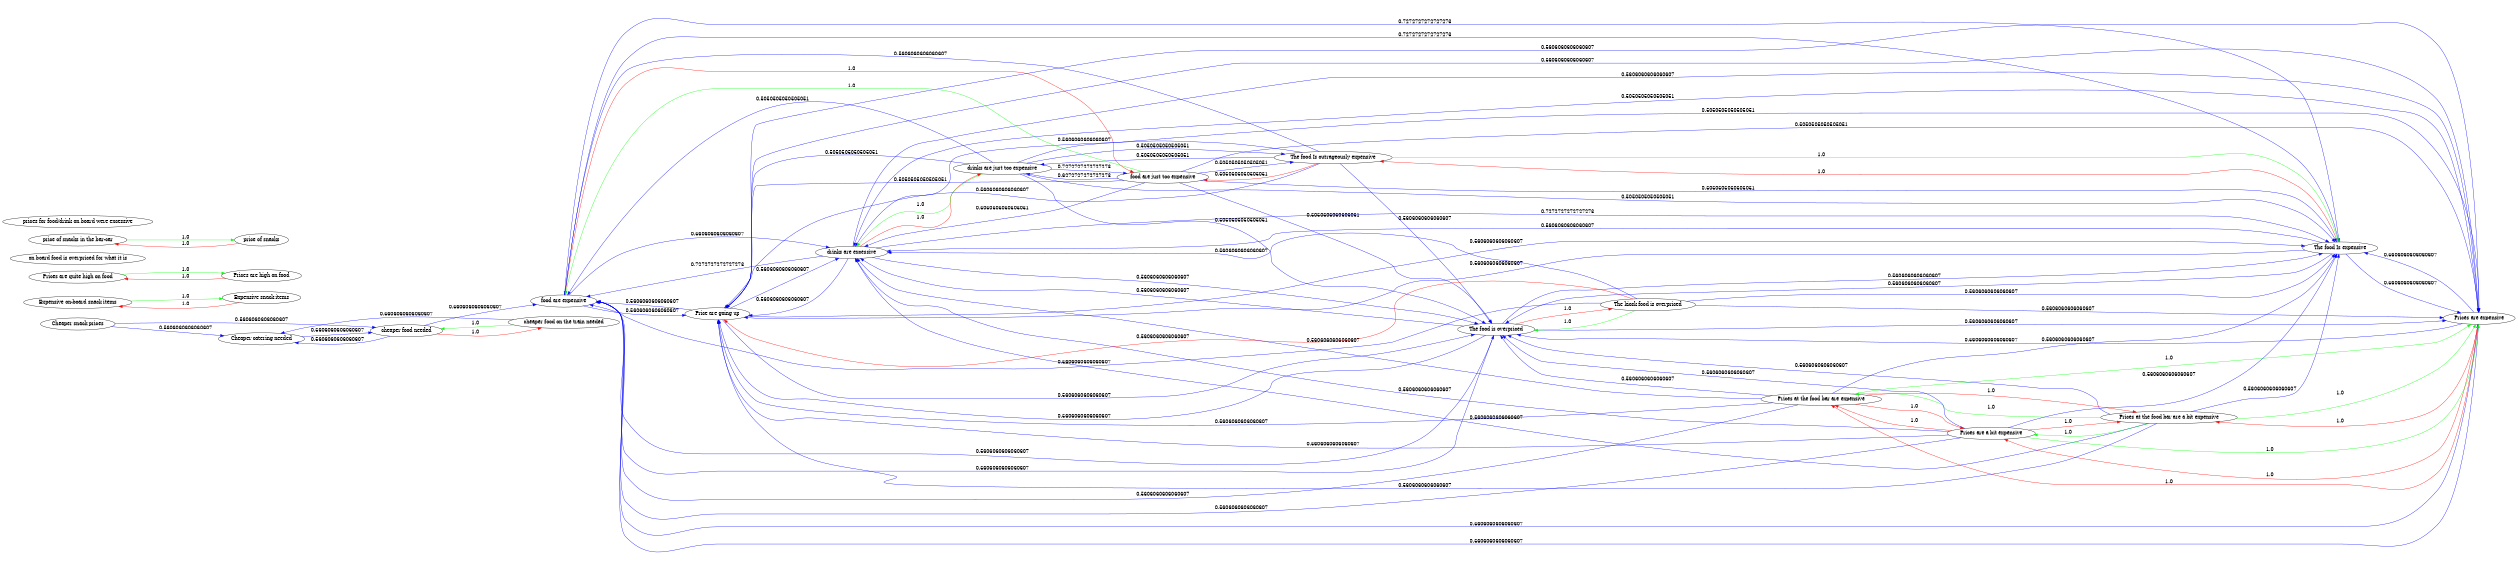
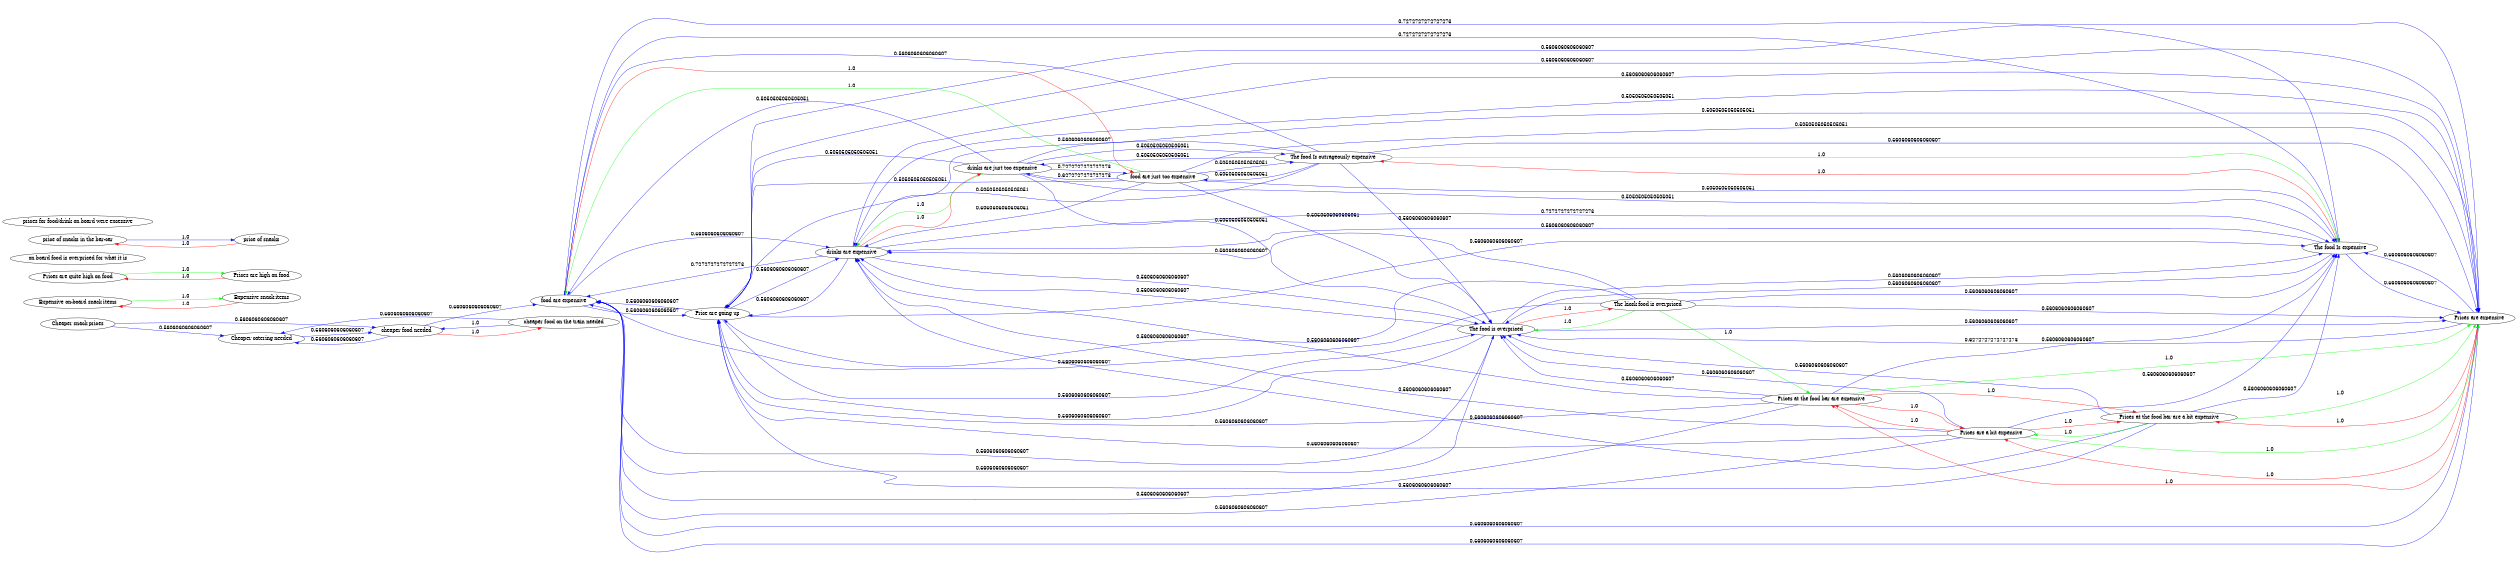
edge "The food Is outrageously expensive" -> "Prices are expensive": added, label "0.5606060606060607"
edge "The food Is outrageously expensive" -> "food are just too expensive": color red -> blue
edge "The food Is outrageously expensive" -> "Price are going up": label "0.5606060606060607" -> "0.5050505050505051"
edge "price of snacks in the bar-car" -> "price of snacks": color green -> blue
node "drinks are excessive": label "drinks are excessive" -> "drinks are expensive"
edge "The food Is expensive" -> "Price are going up": removed, label "0.5606060606060607"
edge "cheaper food on the train needed" -> "cheaper food needed": color green -> blue
edge "Prices are expensive" -> "The food is overpriced": label "0.5606060606060607" -> "0.6272727272727273"
edge "The kiosk food is overpriced" -> "Price are going up": color red -> blue
edge "Prices at the food bar are a bit expensive" -> "Prices at the food bar are expensive": now "The kiosk food is overpriced" -> "Prices at the food bar are expensive"
